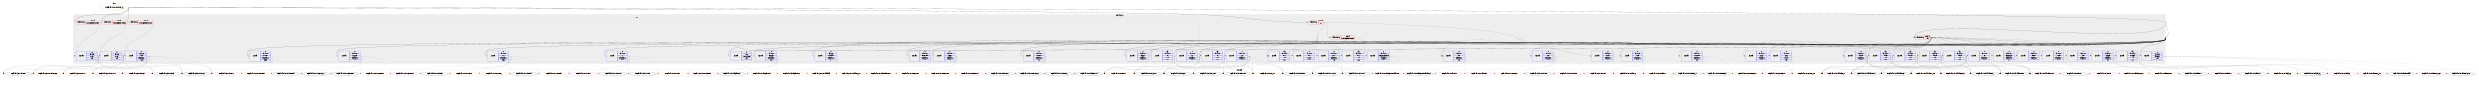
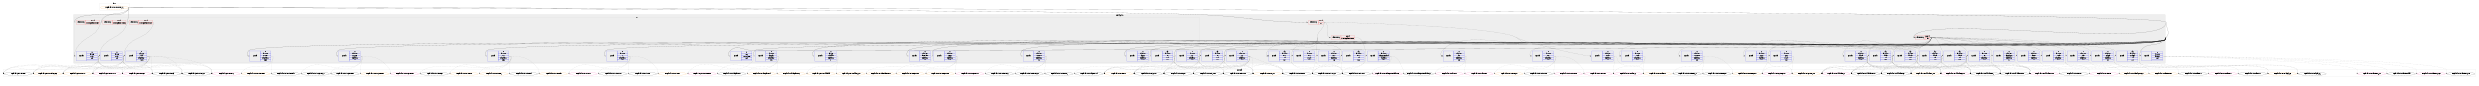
node "portage://dev-python/coverage-4.2": removed
